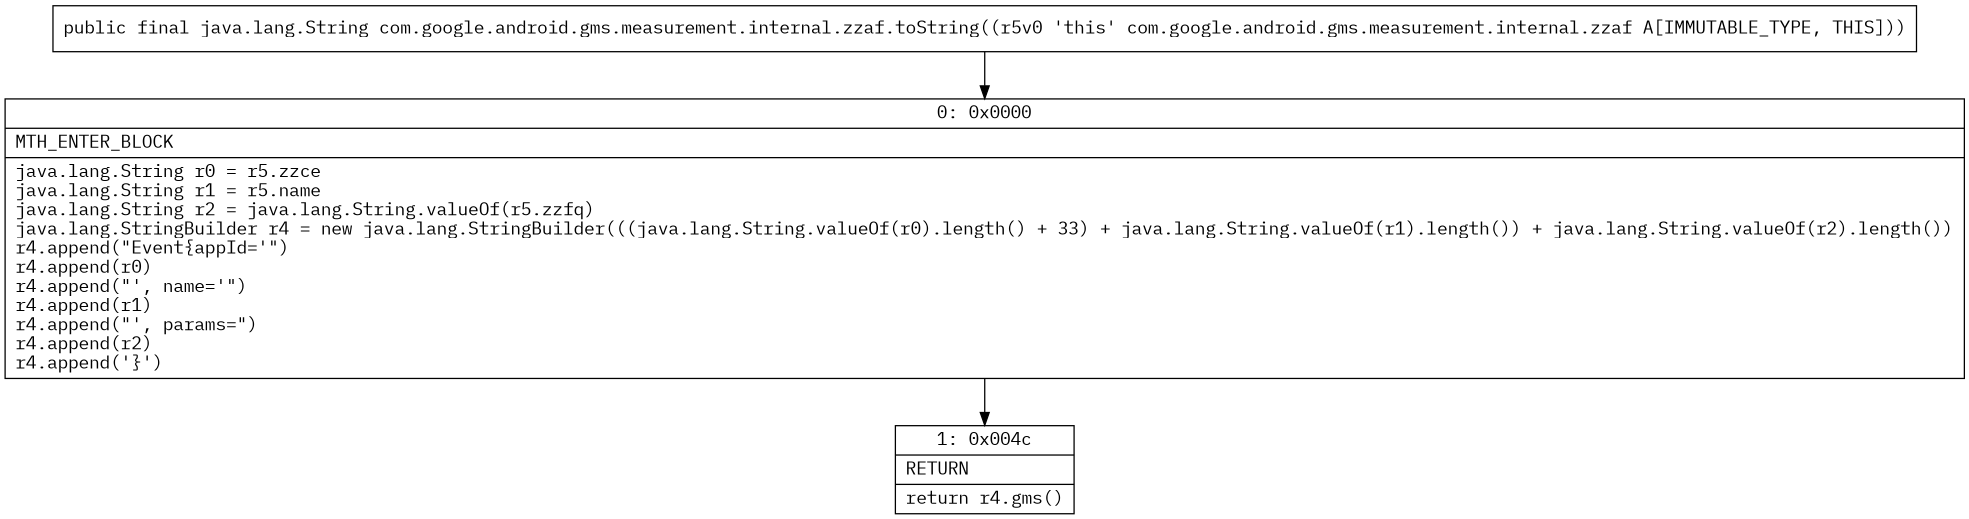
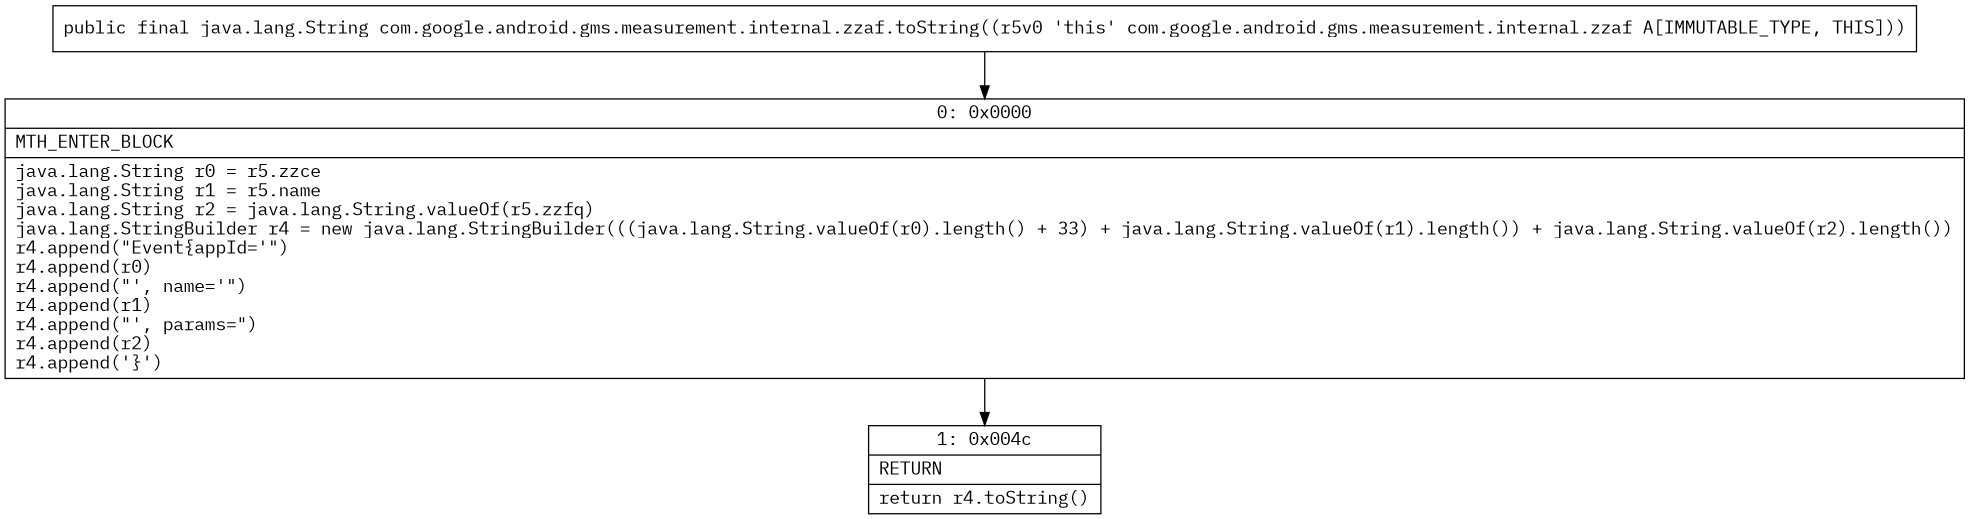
node "1: 0x004c": text "return r4.gms()" -> "return r4.toString()"
